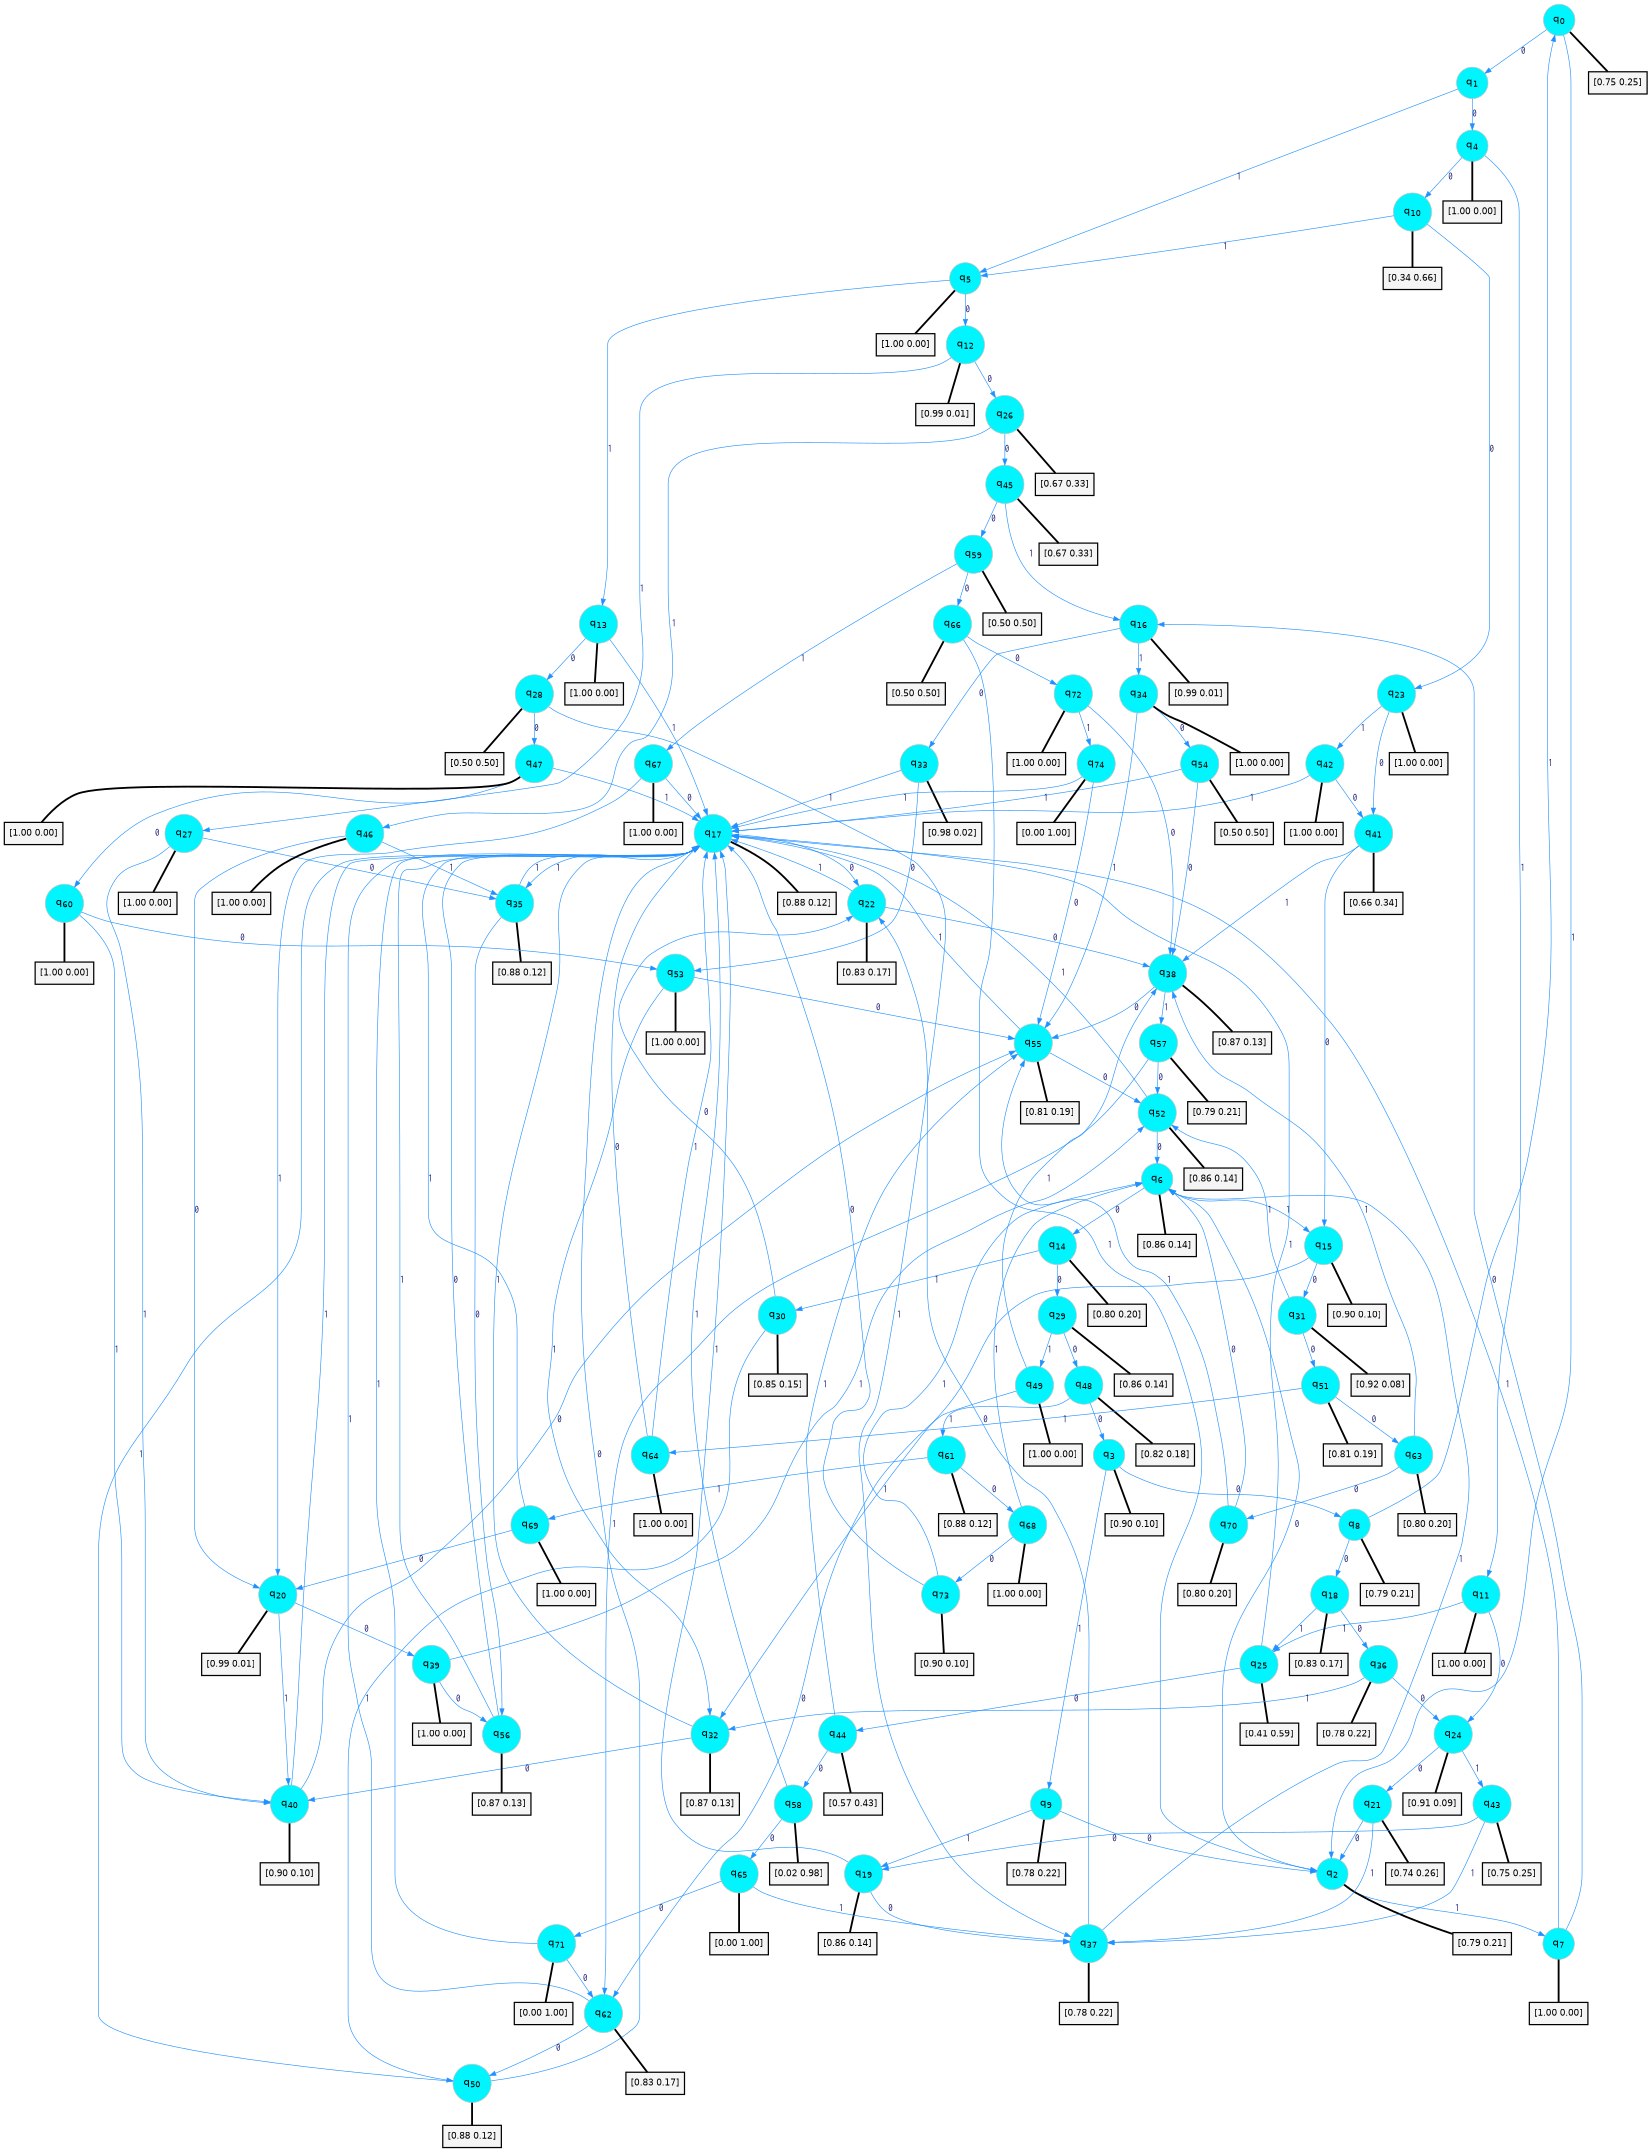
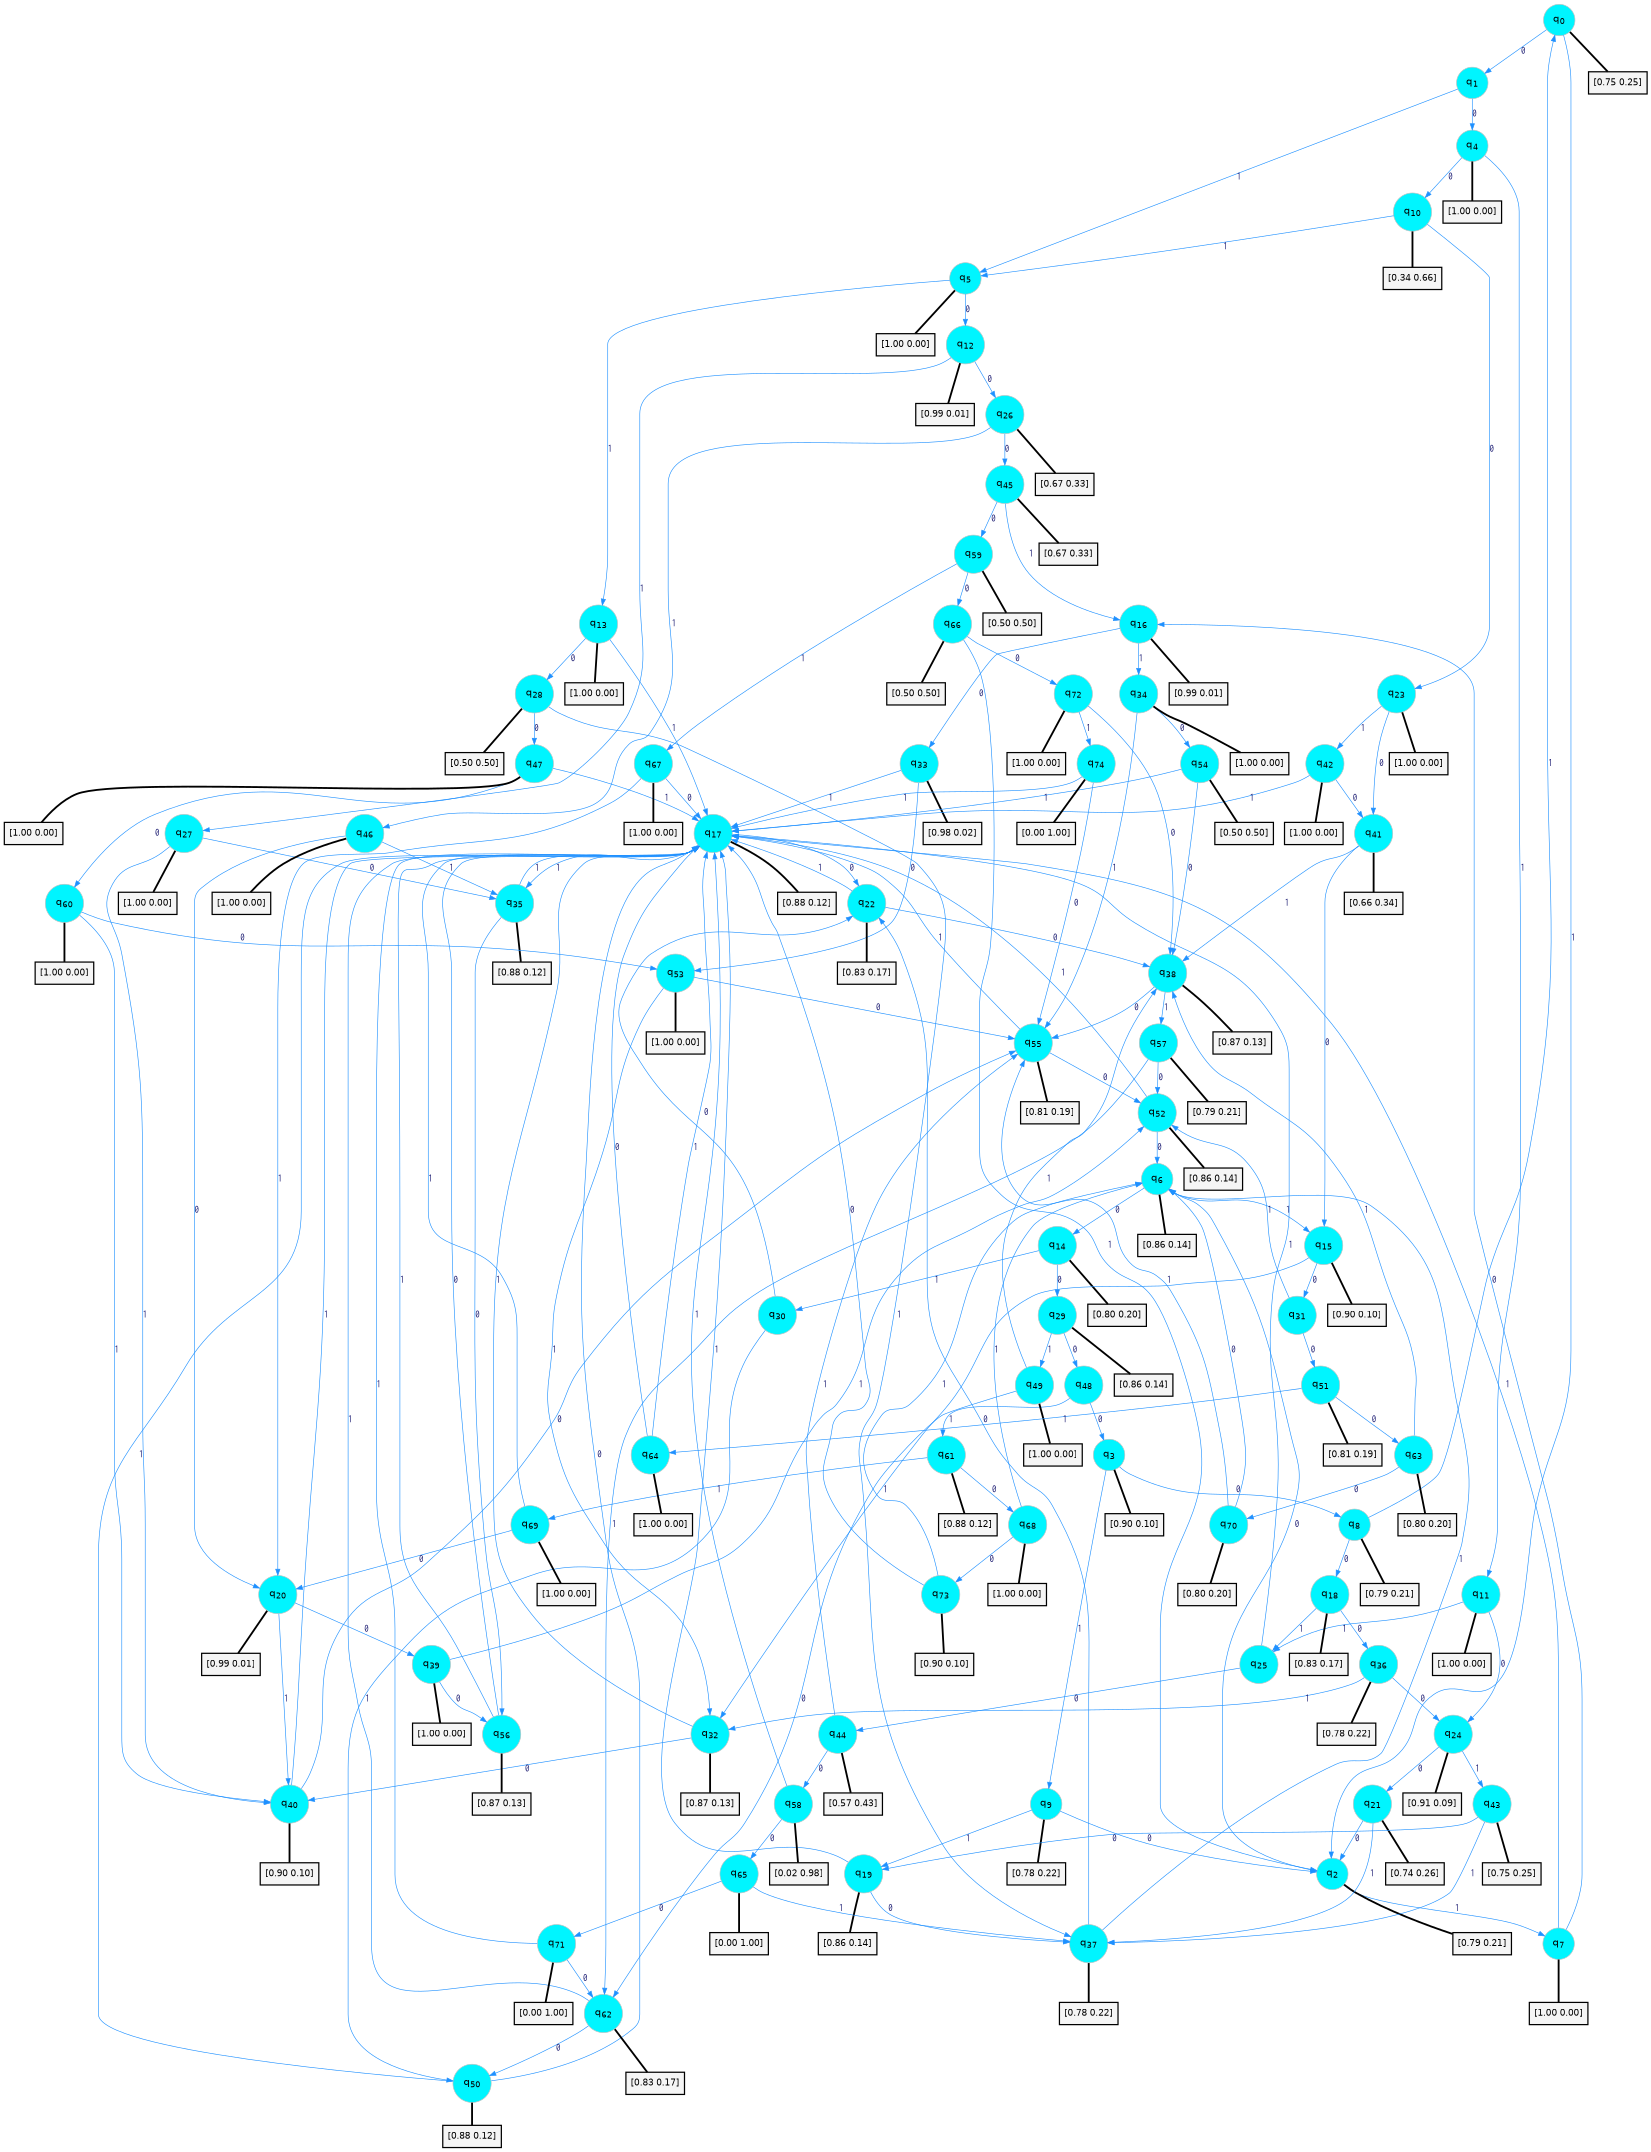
node "[0.85 0.15]": removed
node "[0.92 0.08]": removed
node "[0.82 0.18]": removed
node "[0.41 0.59]": removed
